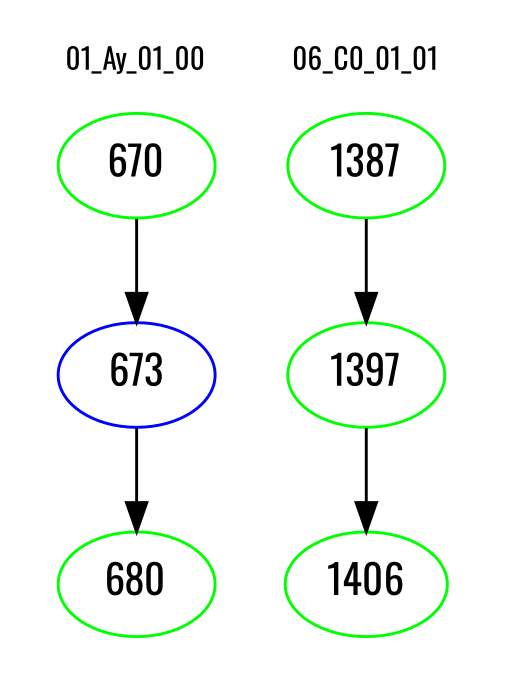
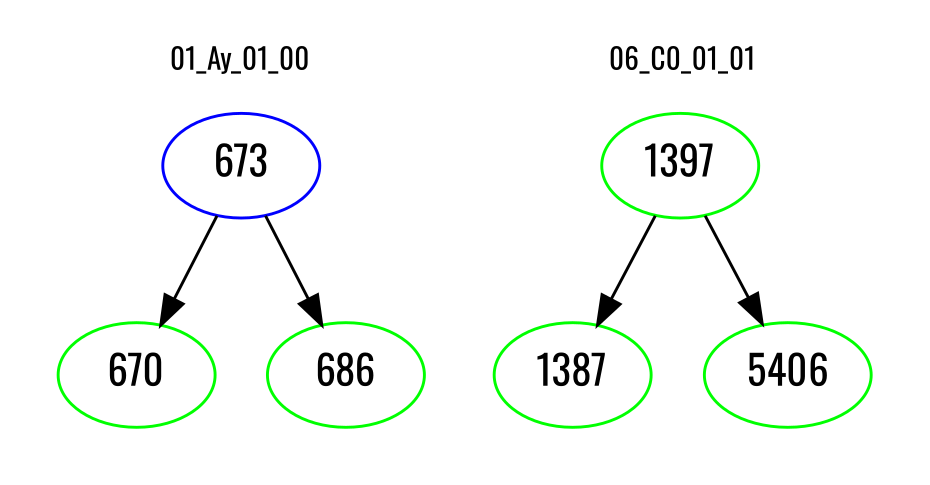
edge "670" -> "673": reversed
edge "1387" -> "1397": reversed
node "680": label "680" -> "686"
node "1406": label "1406" -> "5406"
